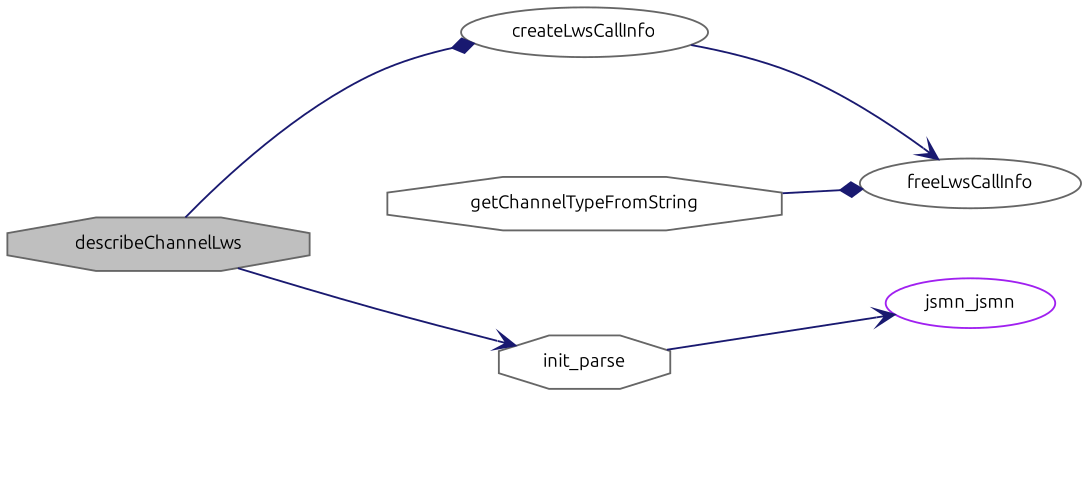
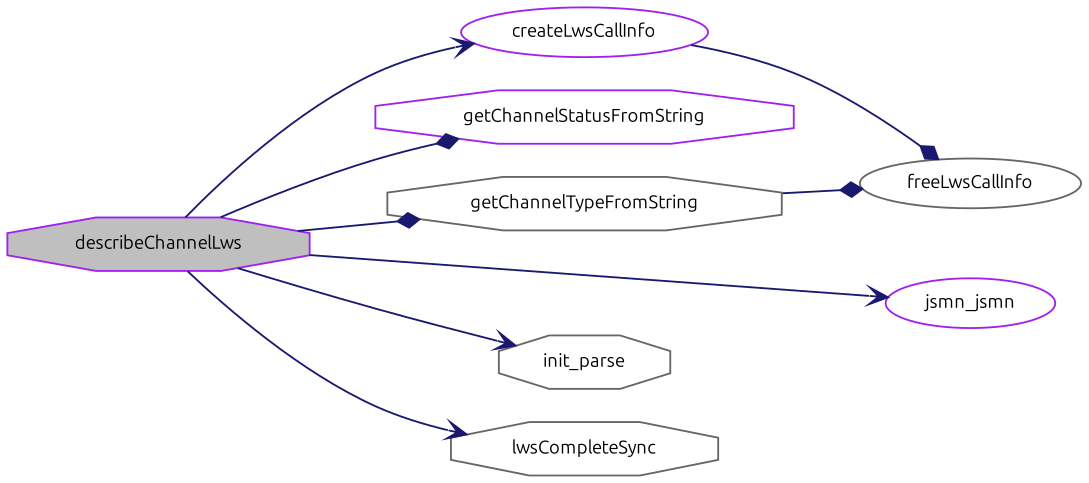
node "createLwsCallInfo": color gray40 -> purple
edge "createLwsCallInfo" -> "freeLwsCallInfo": arrowhead vee -> diamond
edge "describeChannelLws" -> "createLwsCallInfo": arrowhead diamond -> vee
node "getChannelStatusFromString": added
edge "describeChannelLws" -> "getChannelTypeFromString": added
node "describeChannelLws": color gray40 -> purple
edge "init_parse" -> "jsmn_jsmn": now "describeChannelLws" -> "jsmn_jsmn"
node "lwsCompleteSync": added
